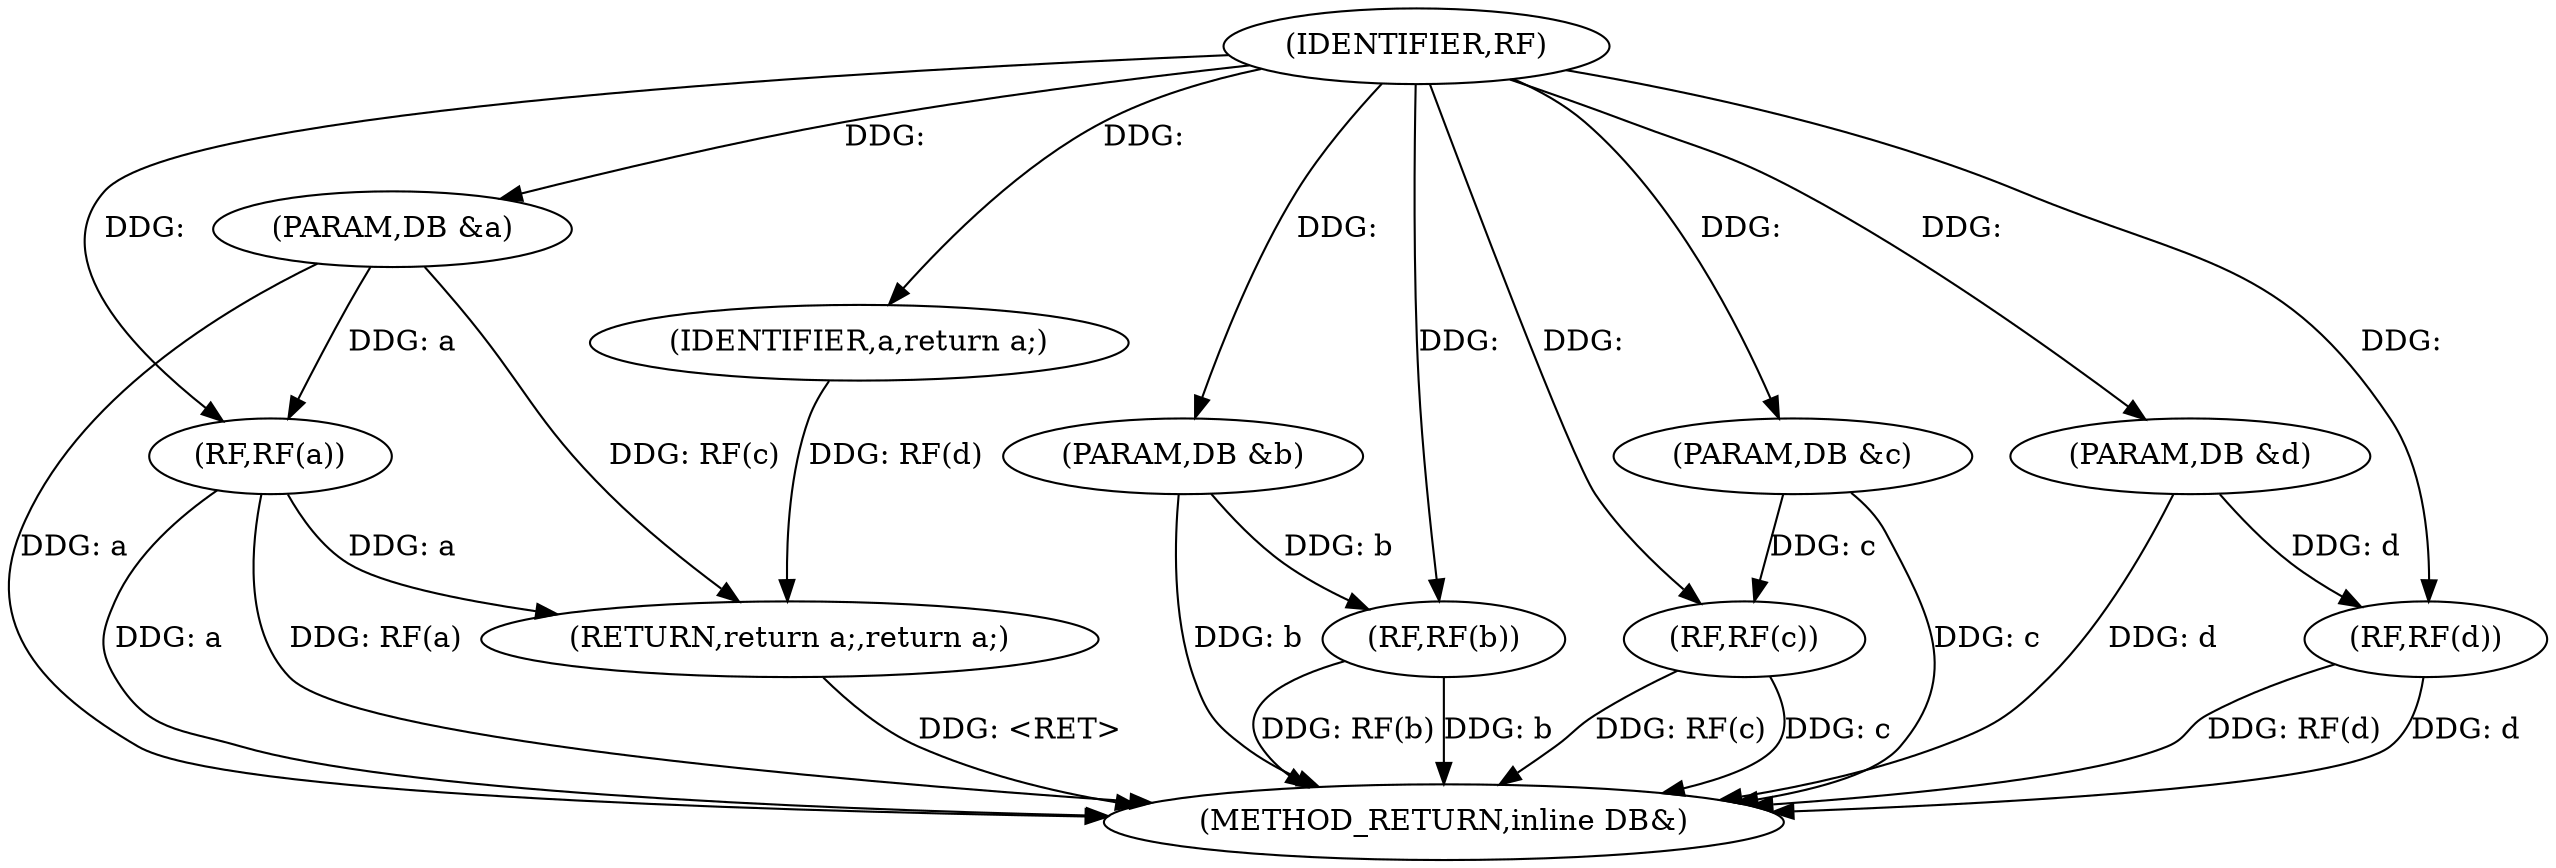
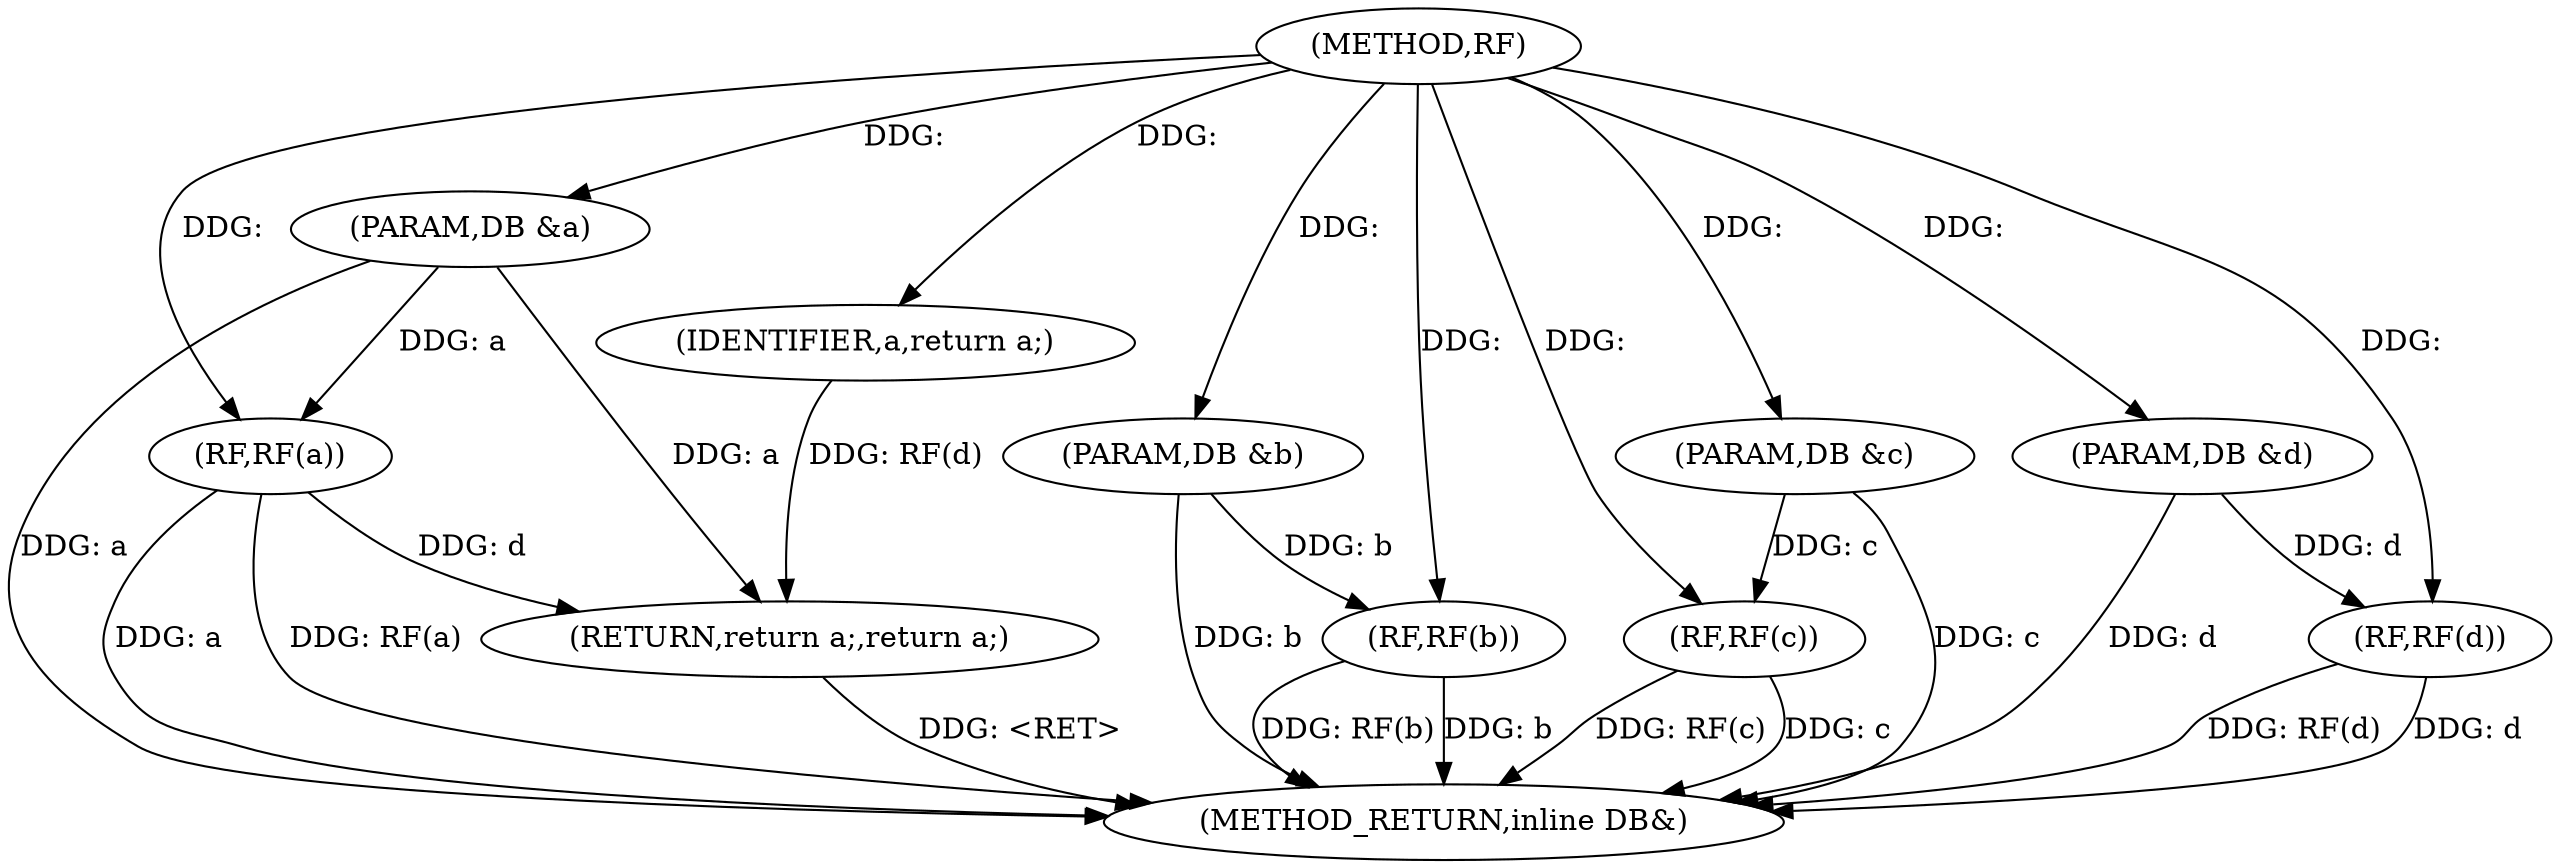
node "(IDENTIFIER,RF)": label "(IDENTIFIER,RF)" -> "(METHOD,RF)"
edge "(PARAM,DB &a)" -> "(RETURN,return a;,return a;)": label "DDG: RF(c)" -> "DDG: a"
edge "(RF,RF(a))" -> "(RETURN,return a;,return a;)": label "DDG: a" -> "DDG: d"
